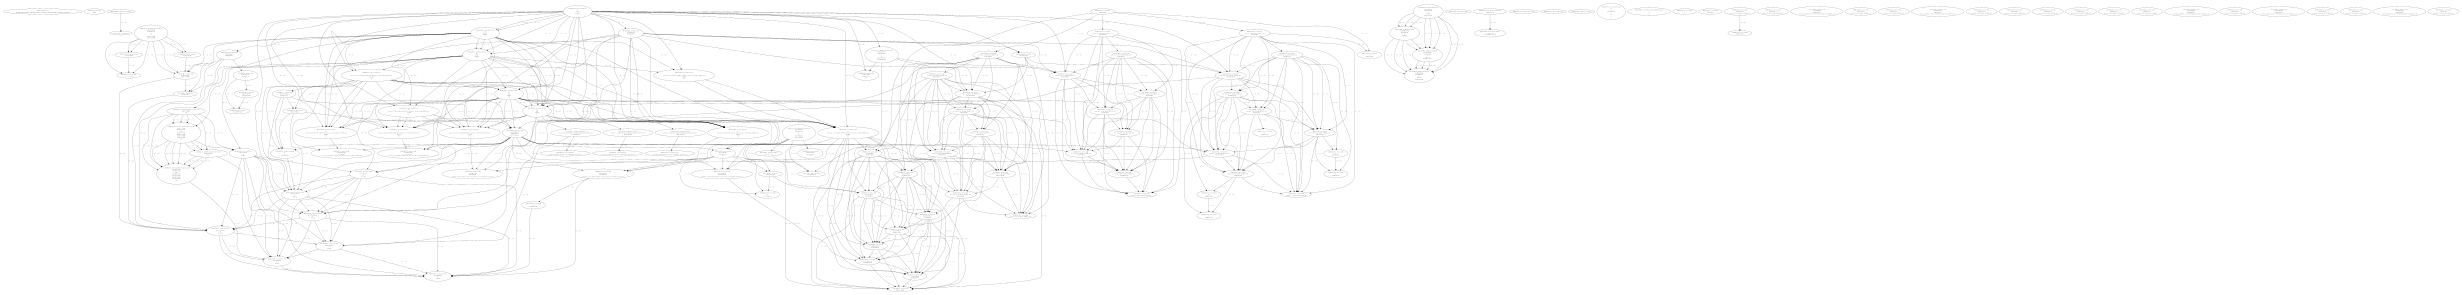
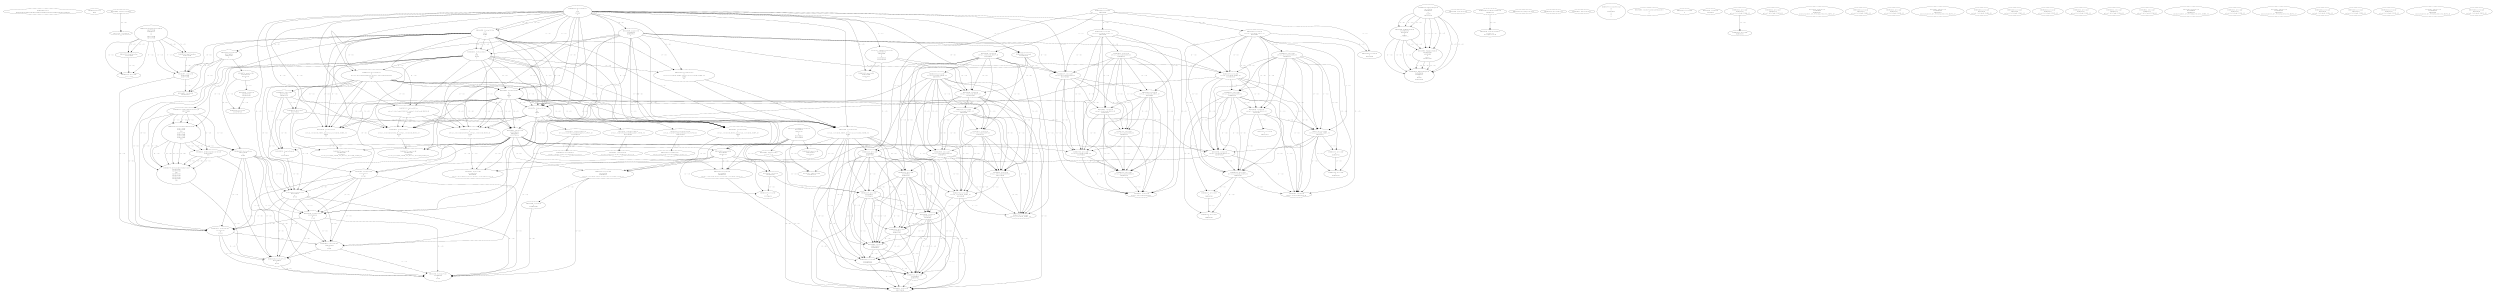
node "268452834.lstrcpyW 268510272 retval_lstrlenW_33326_32": added
